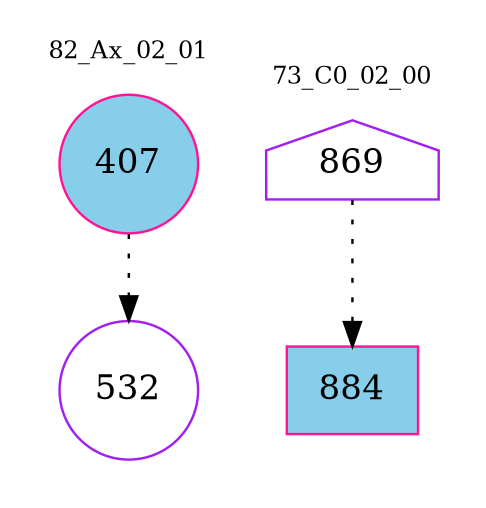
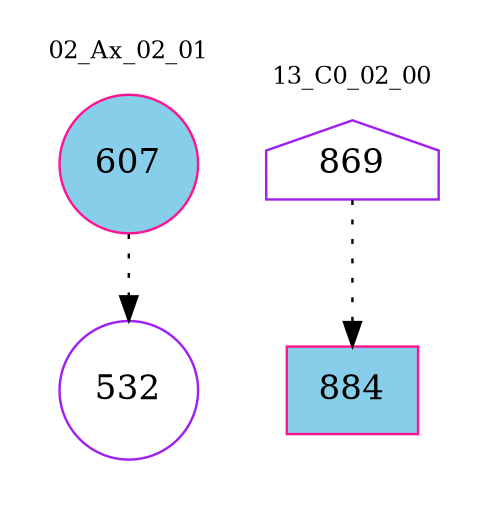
cluster "82_Ax_02_01": label "82_Ax_02_01" -> "02_Ax_02_01"
cluster "73_C0_02_00": label "73_C0_02_00" -> "13_C0_02_00"
node "407": label "407" -> "607"
